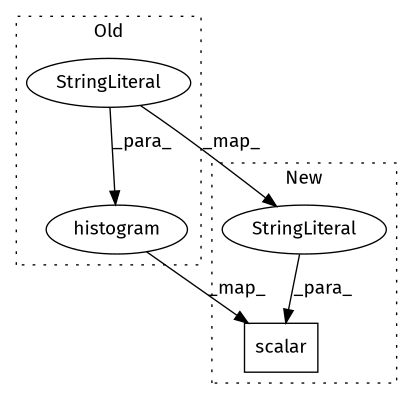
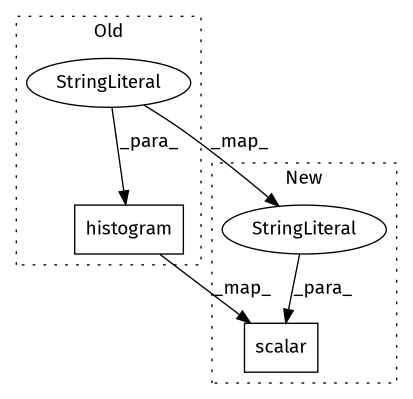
node "histogram": shape ellipse -> box
